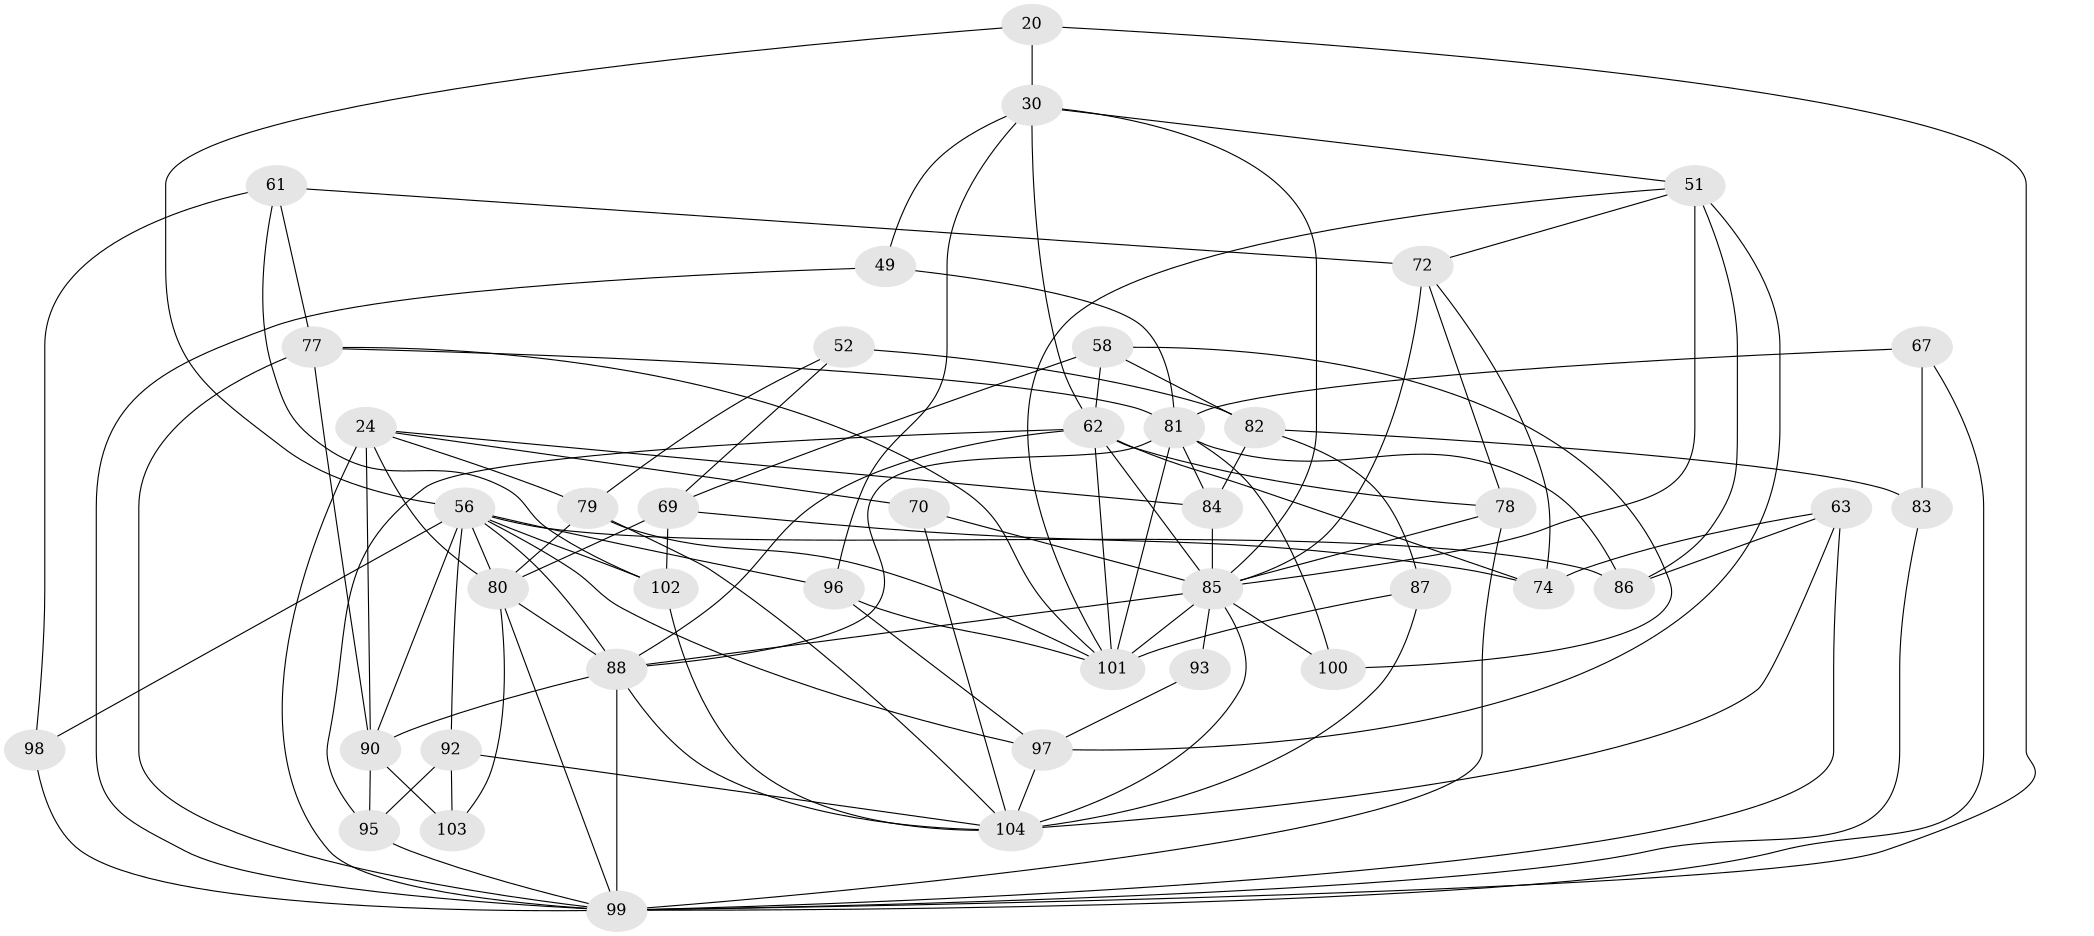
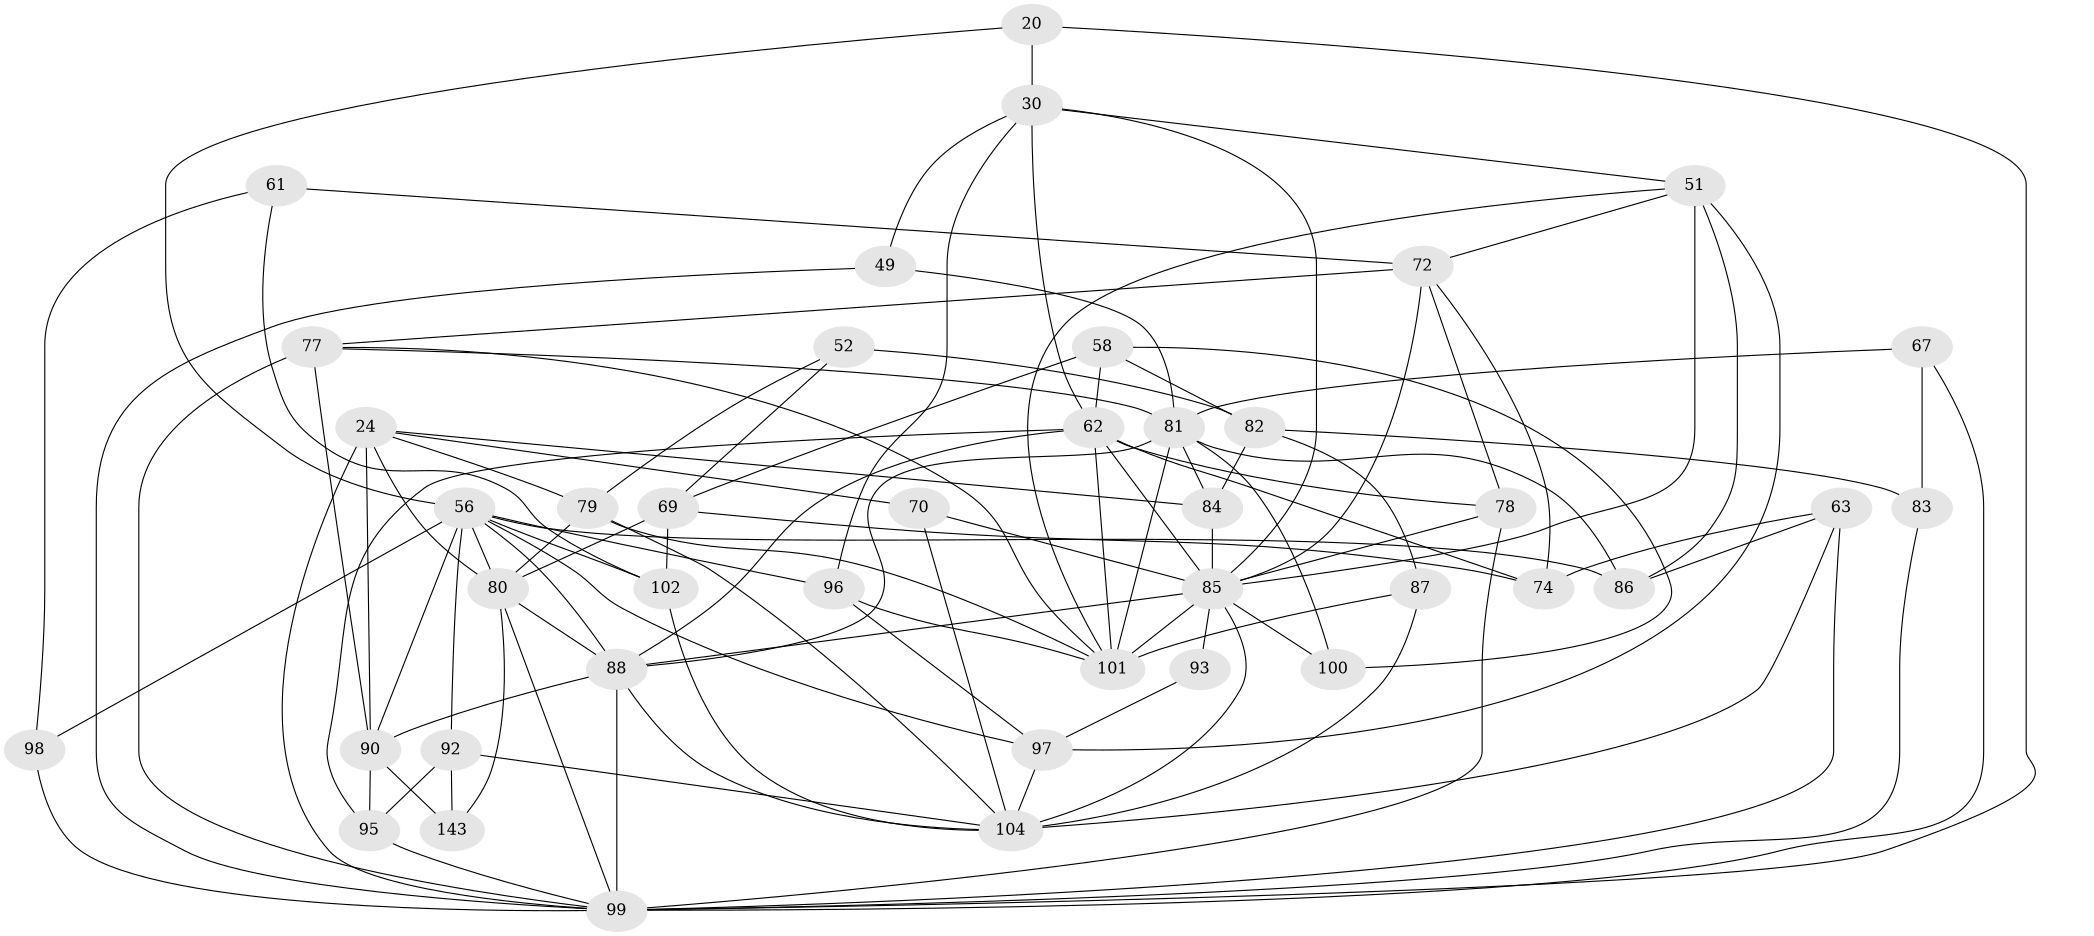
edge "61" -- "77": now "72" -- "77"
node "103": label "103" -> "143"
